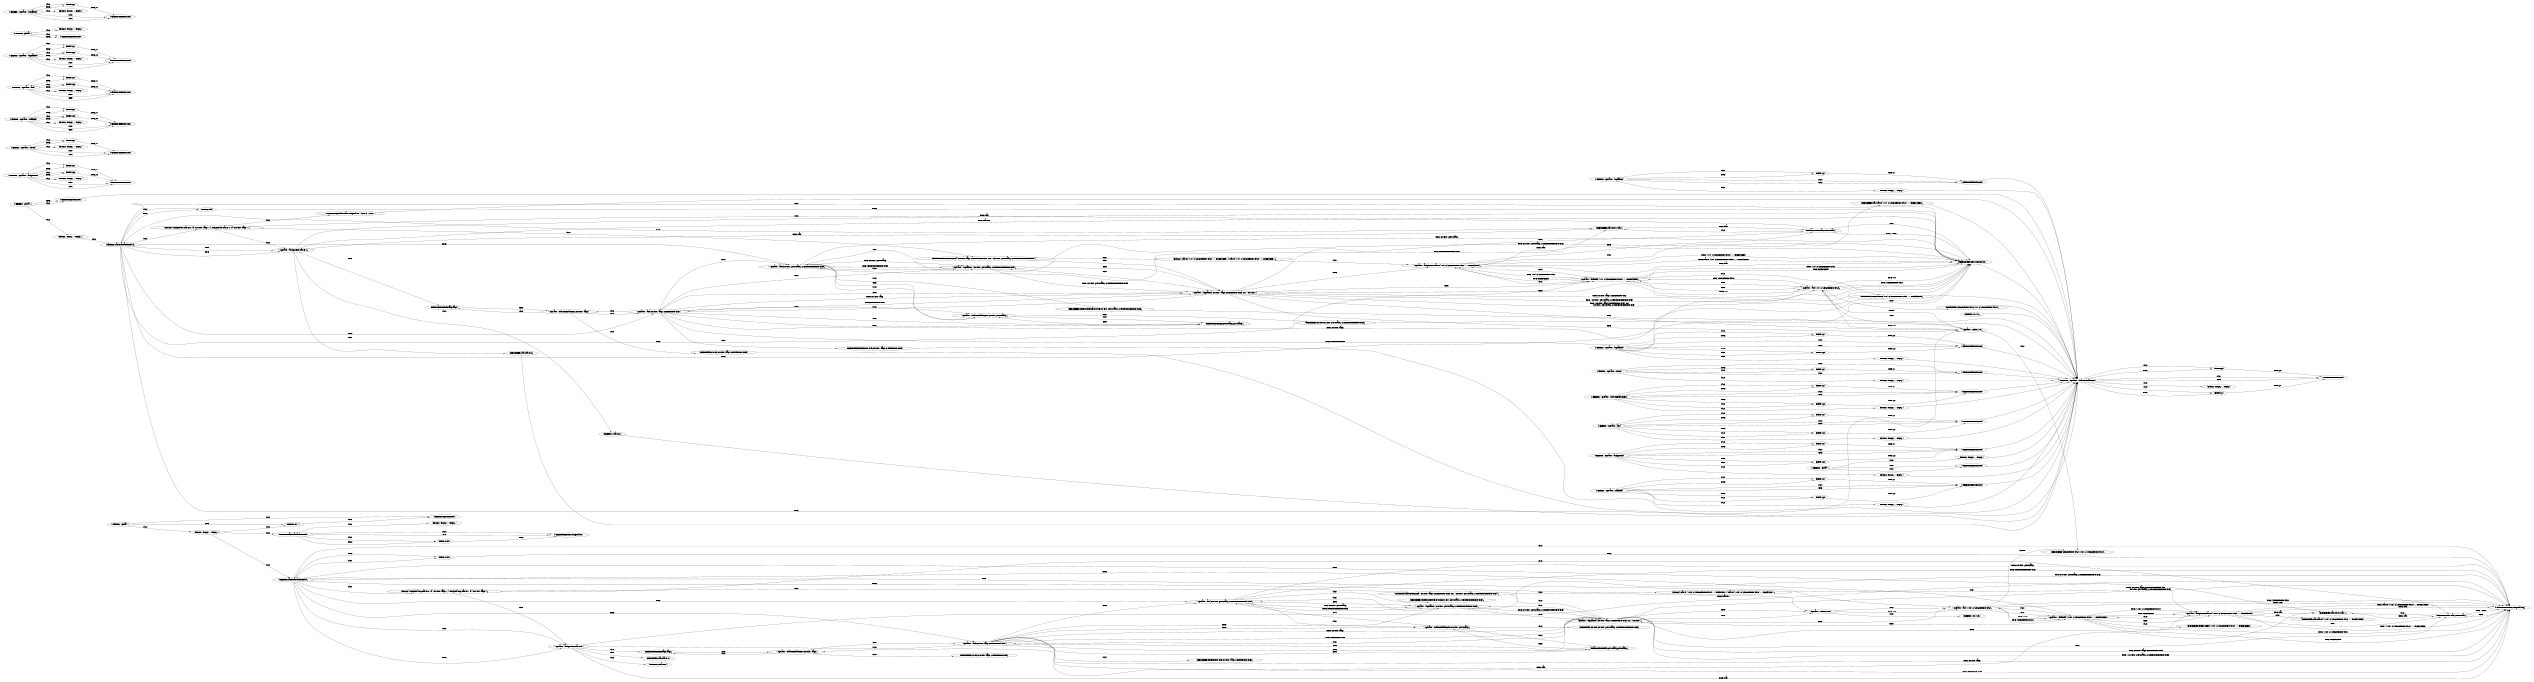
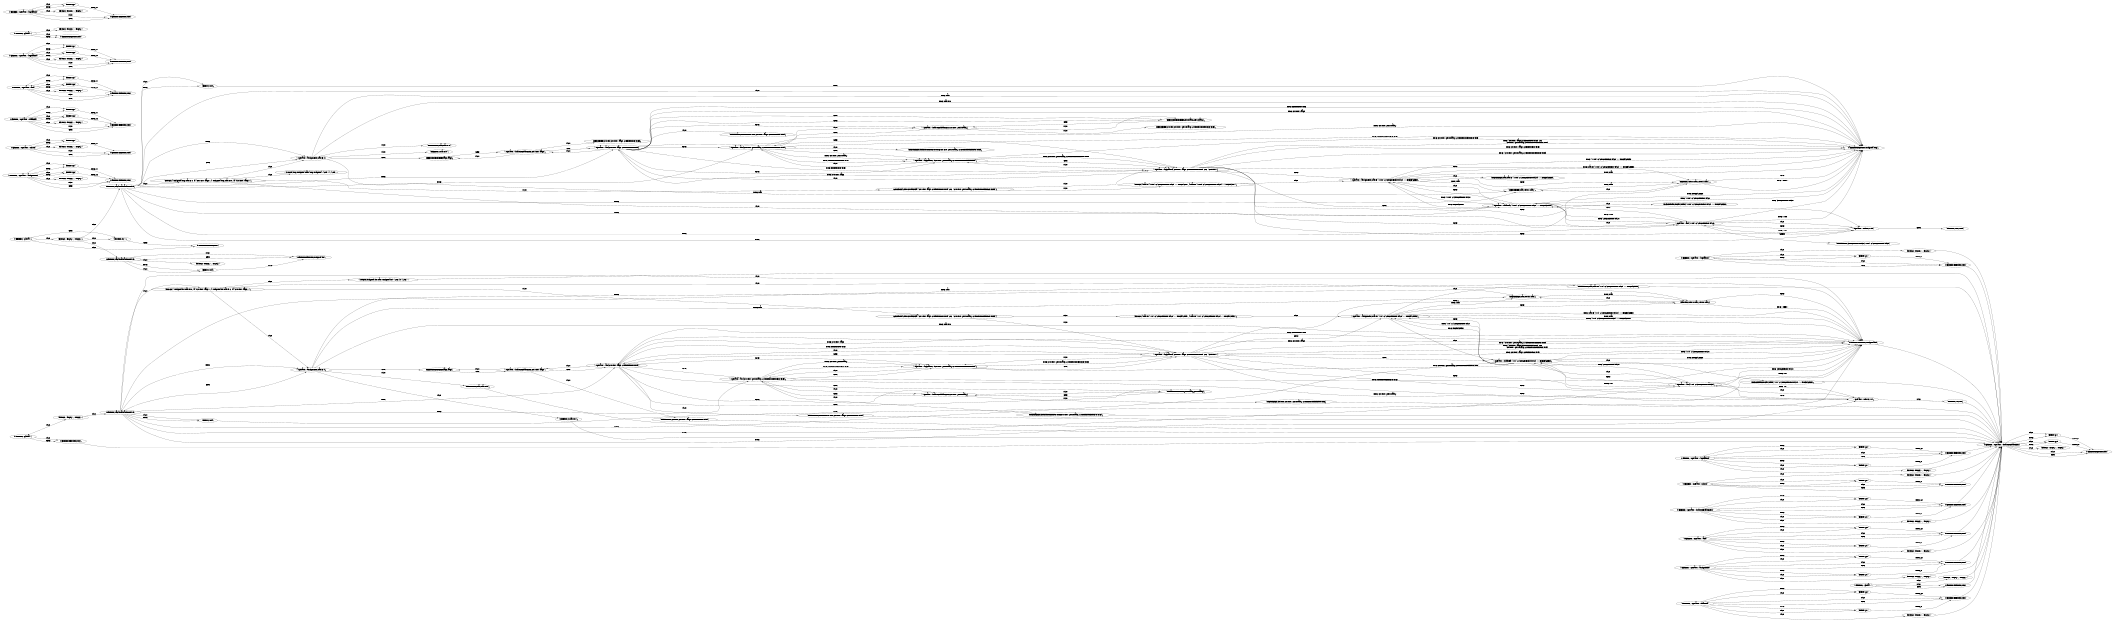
node "<(LOCAL,long unsigned max: long unsigned)<SUB>4</SUB>>": added
edge "(<operator>.and,(-1UL) & STACK_RND_MASK)" -> "(<operator>.minus,-1UL)": added, label "AST:"
node "(IDENTIFIER,STACK_RND_MASK,(-1U) & STACK_RND_MASK)": removed
edge "(<operator>.and,(-1U) & STACK_RND_MASK)" -> "(<operator>.minus,-1U)": label "ADDR: " -> "AST: "
edge "(<operator>.minus,-1U)" -> "(IDENTIFIER,STACK_RND_MASK,(-1UL) & STACK_RND_MASK)": now "(<operator>.minus,-1U)" -> "(LITERAL,1U,-1U)"
edge "(<operator>.minus,-1UL)" -> "(LITERAL,1UL,-1UL)": label "AST: " -> "CDG: "
